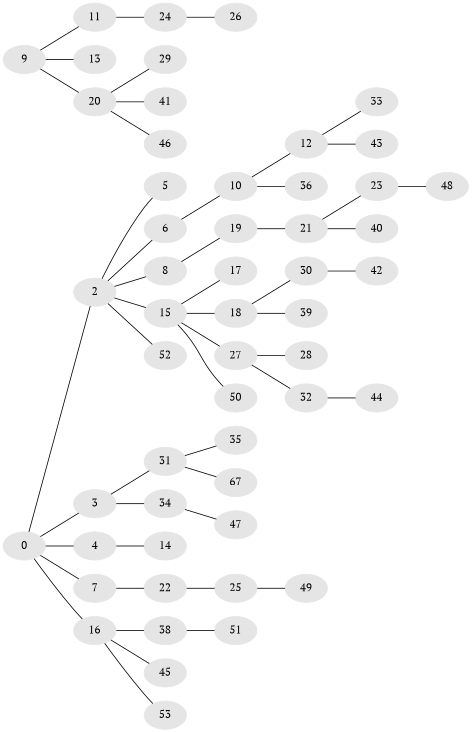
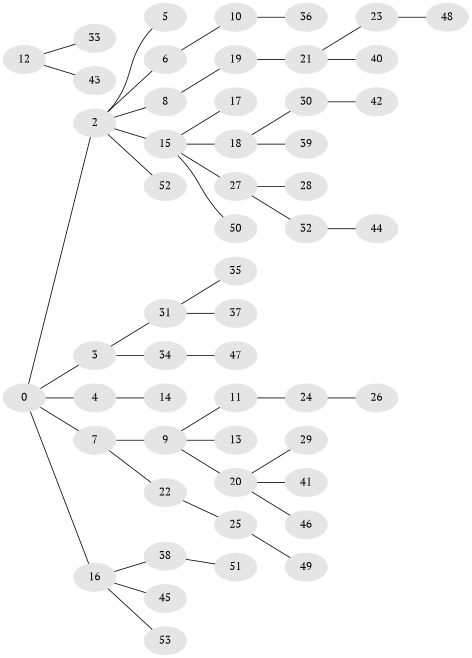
edge "12" -- "10": removed
edge "7" -- "9": added
node "67": label "67" -> "37"
